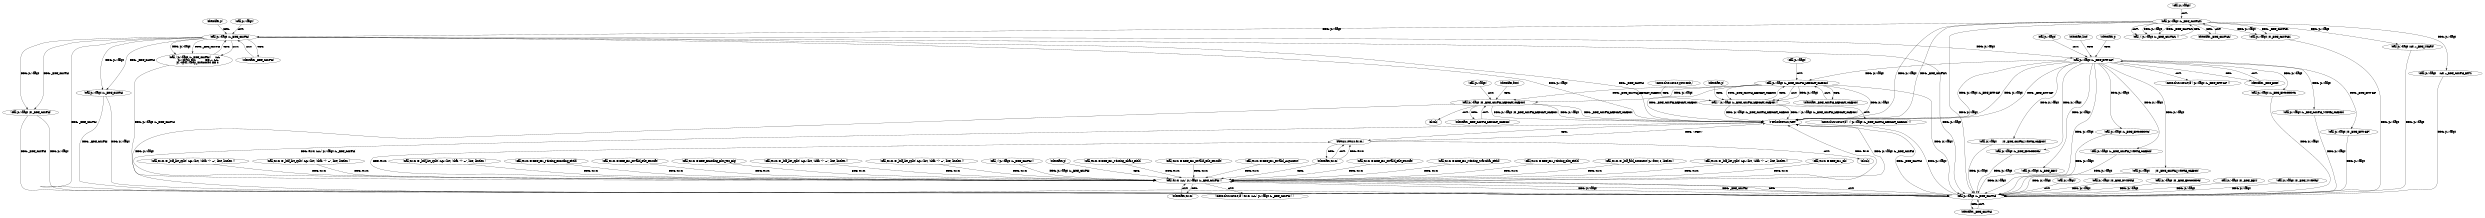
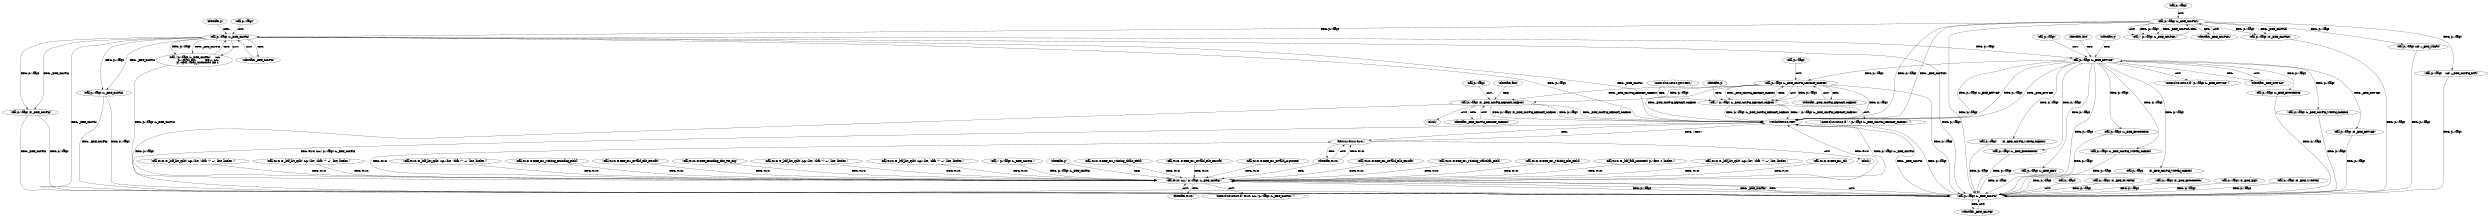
node "(Identifier,_BDF_BDF)": label "(Identifier,_BDF_BDF)" -> "(Identifier,_BDF_BITMAP)"
edge "(Call,error && ( p->flags & _BDF_GLYPH ))" -> "(Return,return error;)": label "BDF: error" -> "DDG: error"
edge "(Call,error = BDF_Encoding_Bbx_Too_Big)" -> "(Call,error && ( p->flags & _BDF_GLYPH ))": label "BDF: error" -> "DDG: error"
